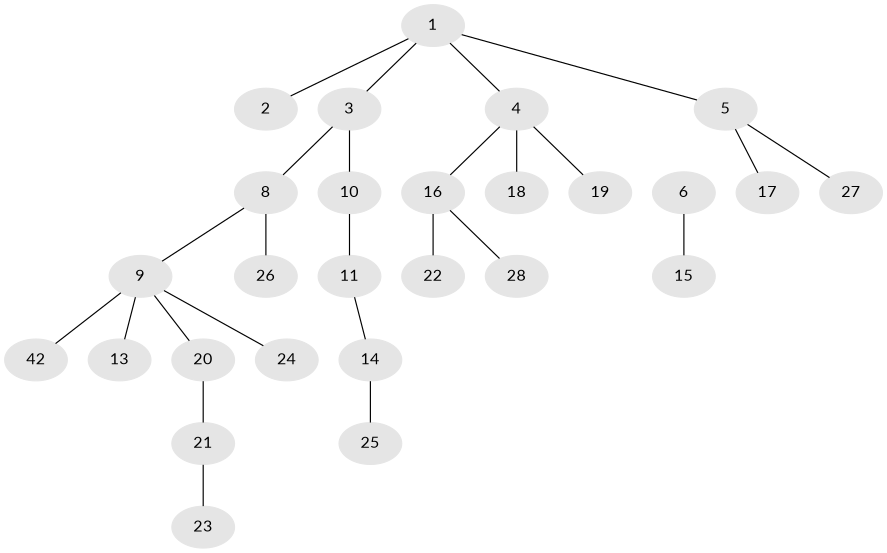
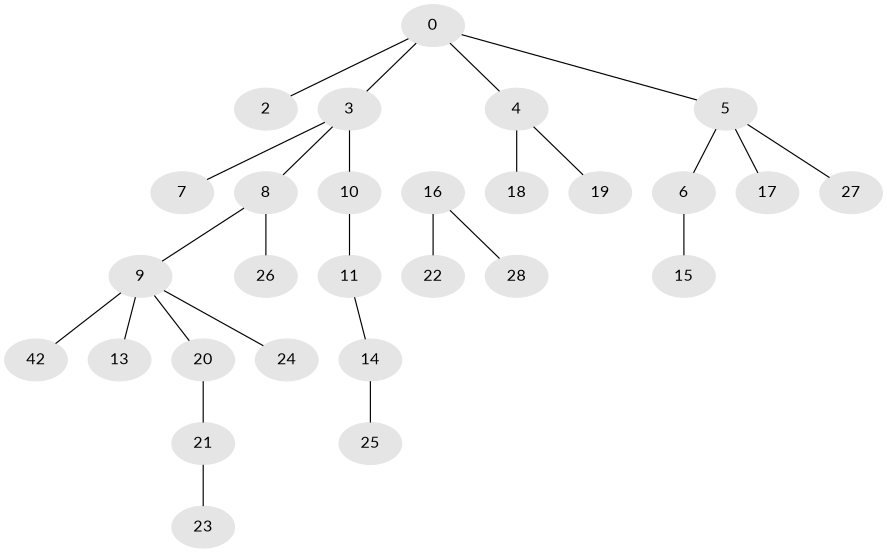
node "1": label "1" -> "0"
edge "4" -- "16": removed
edge "5" -- "6": added
node "7": added
